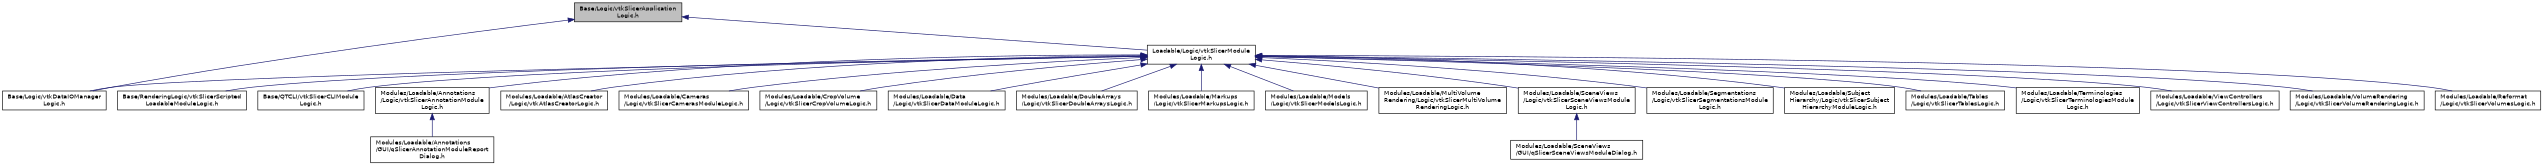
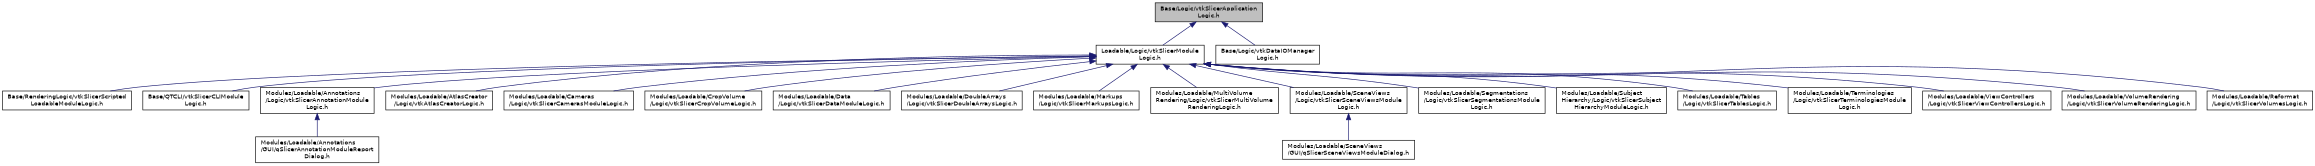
edge "Base/Logic/vtkDataIOManager Logic.h" -> "Loadable/Logic/vtkSlicerModule Logic.h": removed
node "Modules/Loadable/Models /Logic/vtkSlicerModelsLogic.h": removed
